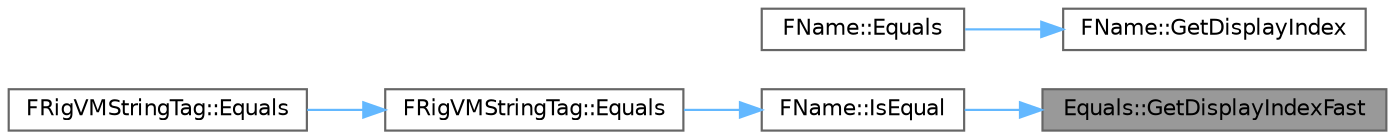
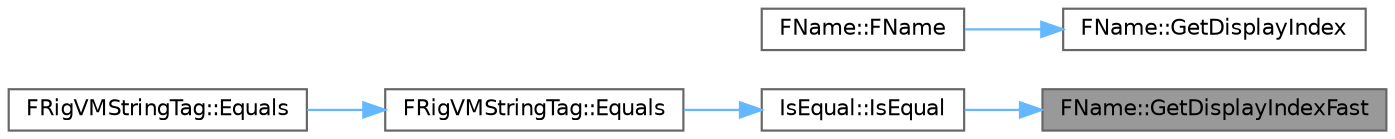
node "FName::Equals": label "FName::Equals" -> "FName::FName"
node "FName::IsEqual": label "FName::IsEqual" -> "IsEqual::IsEqual"
node "Equals::GetDisplayIndexFast": label "Equals::GetDisplayIndexFast" -> "FName::GetDisplayIndexFast"
